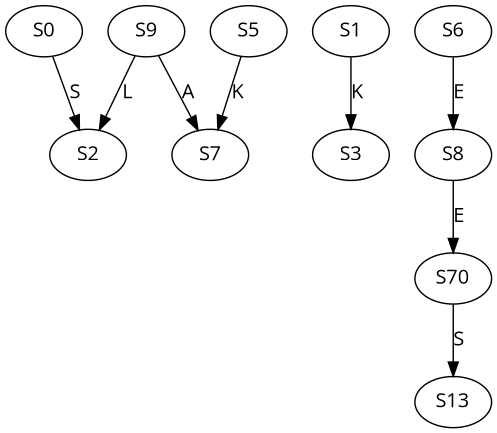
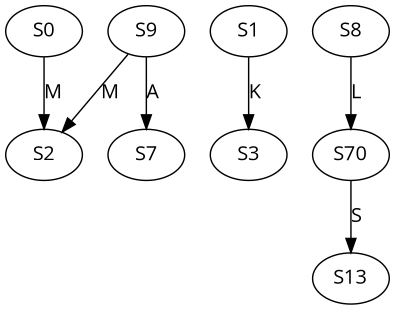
node "S5": removed
node "S6": removed
edge "S0" -> "S2": label "S" -> "M"
edge "S9" -> "S2": label "L" -> "M"
edge "S8" -> "S70": label "E" -> "L"
